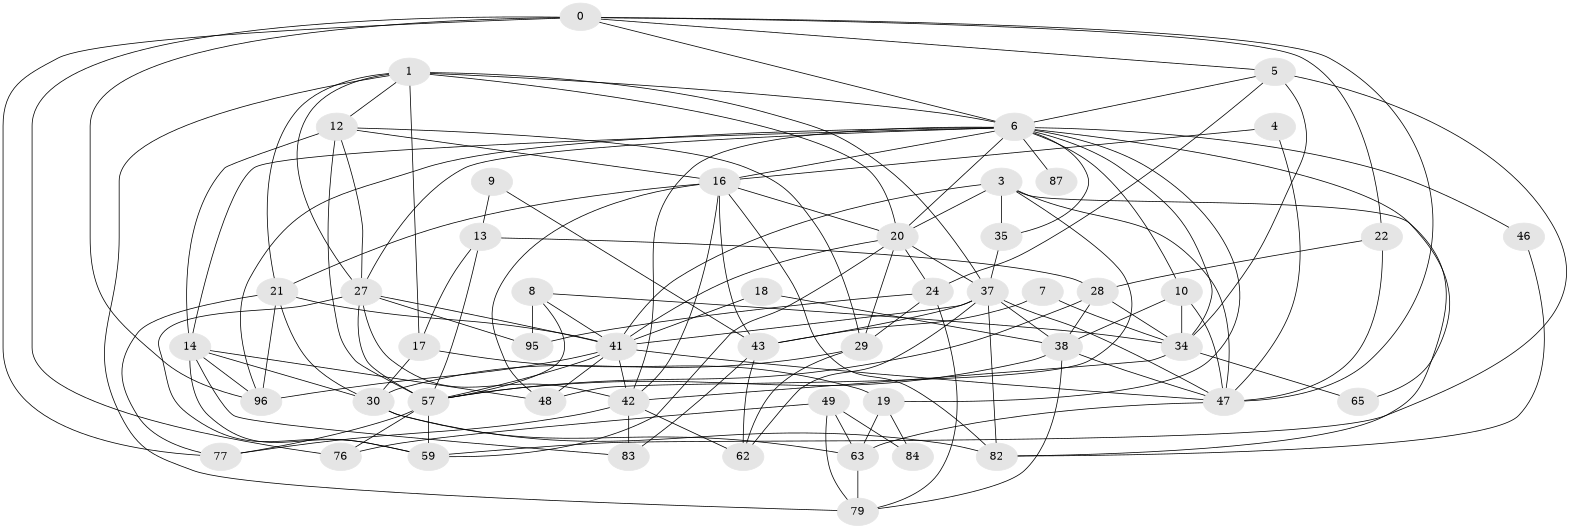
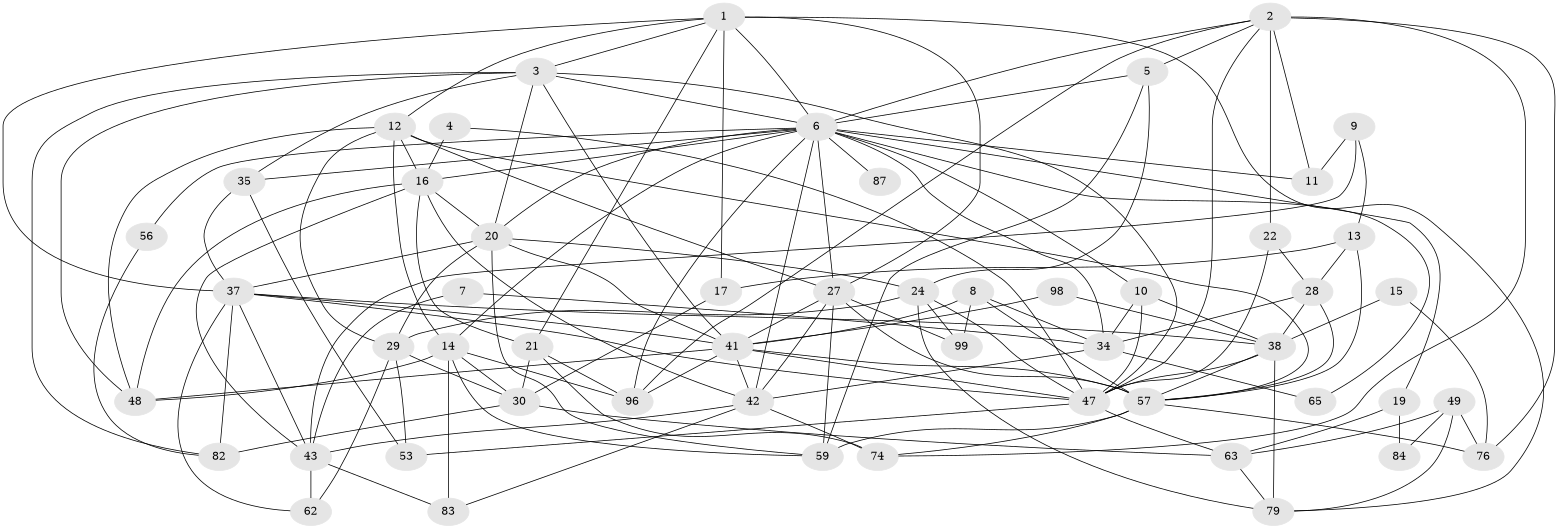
node "0": label "0" -> "2"
edge "3" -- "6": added
edge "1" -- "20": now "1" -- "3"
edge "12" -- "48": added
node "11": added
edge "5" -- "34": removed
node "46": label "46" -> "56"
node "18": label "18" -> "98"
node "15": added
edge "21" -- "41": removed
edge "16" -- "82": removed
edge "24" -- "47": added
node "95": label "95" -> "99"
edge "17" -- "19": removed
edge "42" -- "62": now "42" -- "43"
node "77": label "77" -> "74"
node "53": added
